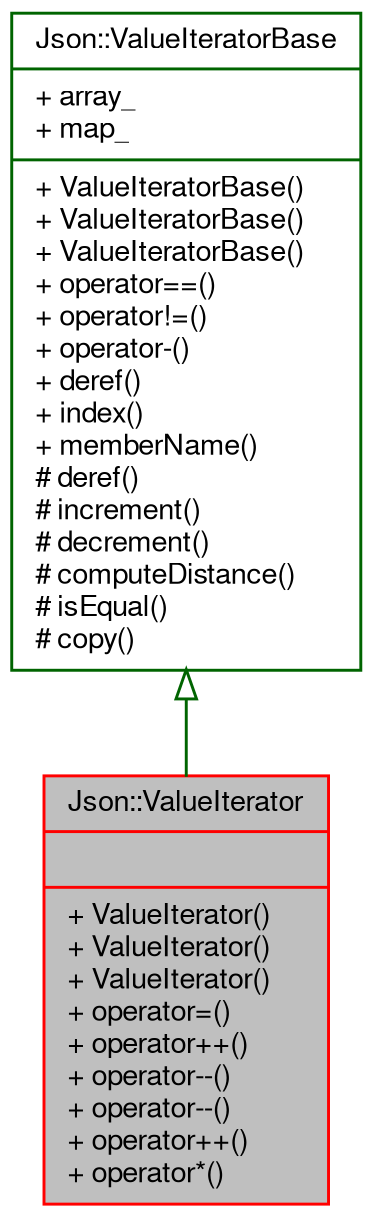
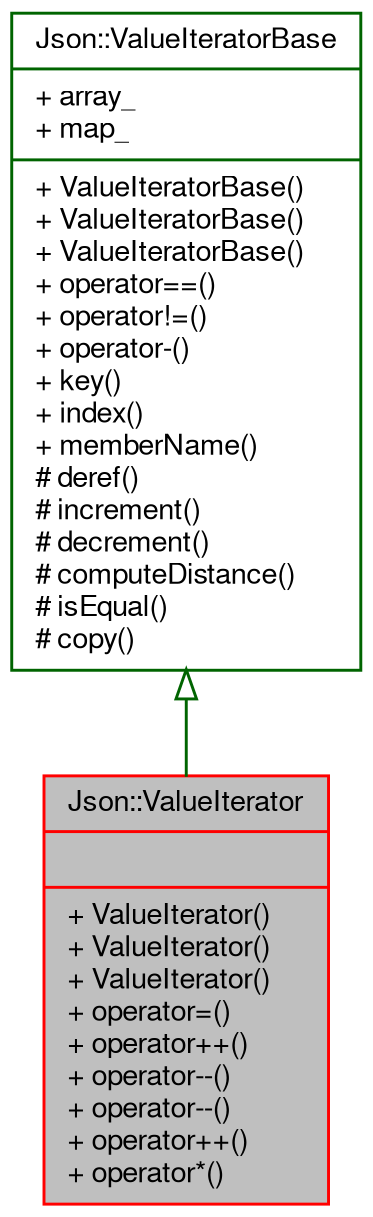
node "Json::ValueIteratorBase": text "+ deref()" -> "+ key()"
